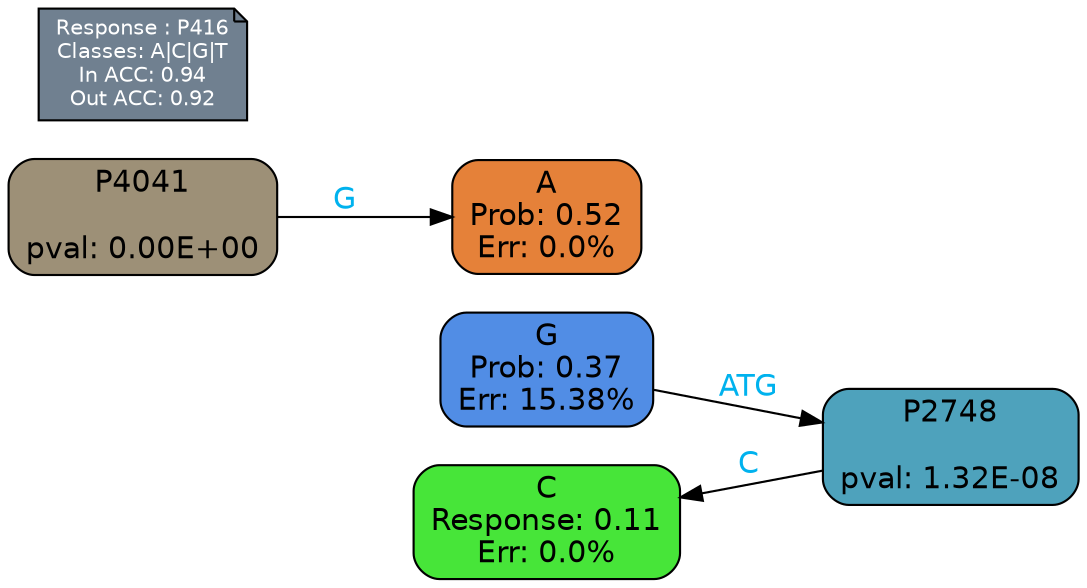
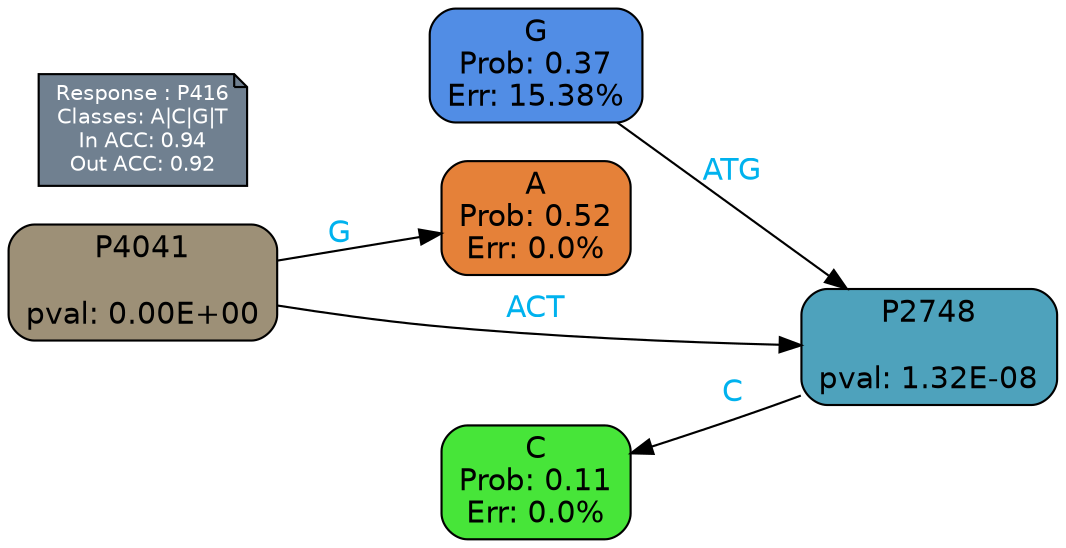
edge "P4041 pval: 0.00E+00" -> "P2748 pval: 1.32E-08": added, label "ACT"
node "C Response: 0.11 Err: 0.0%": label "C Response: 0.11 Err: 0.0%" -> "C Prob: 0.11 Err: 0.0%"
